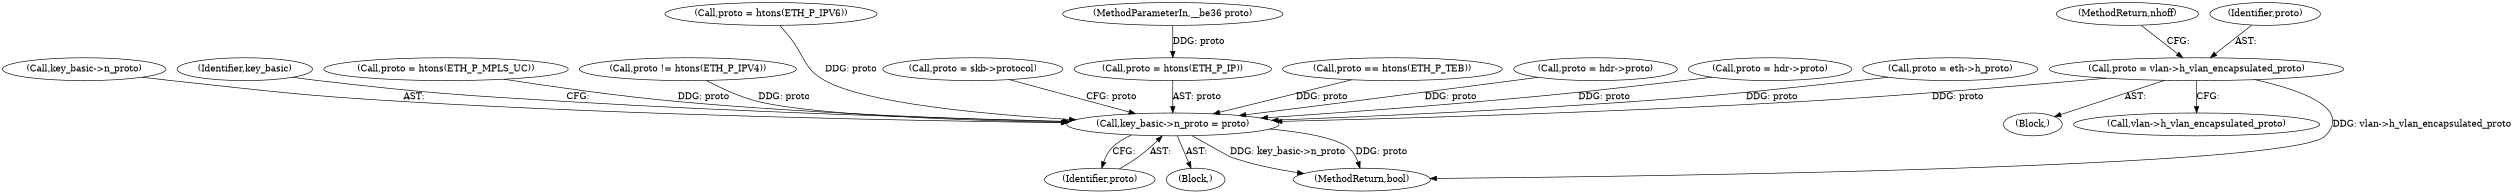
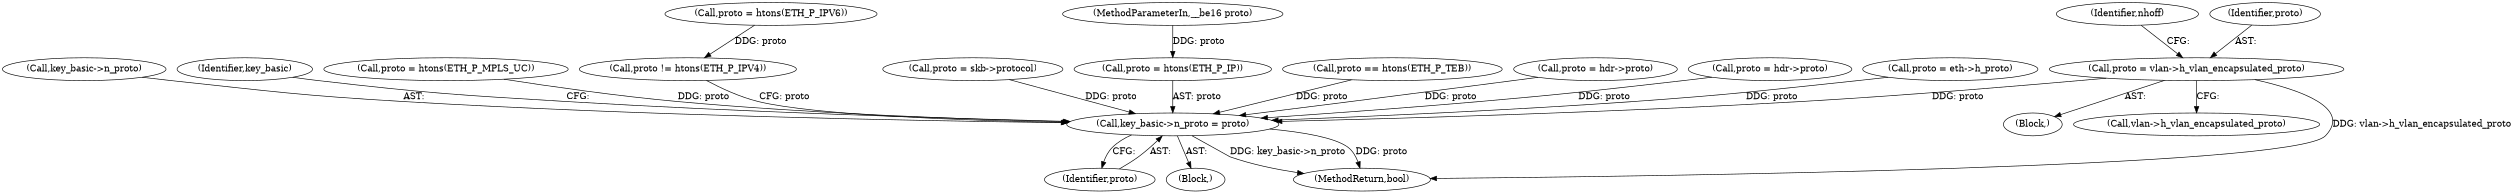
node "(MethodParameterIn,__be36 proto)": label "(MethodParameterIn,__be36 proto)" -> "(MethodParameterIn,__be16 proto)"
node "(MethodReturn,nhoff)": label "(MethodReturn,nhoff)" -> "(Identifier,nhoff)"
edge "(Call,proto != htons(ETH_P_IPV4))" -> "(Call,key_basic->n_proto = proto)": label "DDG: proto" -> "CFG: proto"
edge "(Call,proto = skb->protocol)" -> "(Call,key_basic->n_proto = proto)": label "CFG: proto" -> "DDG: proto"
edge "(Call,proto = htons(ETH_P_IPV6))" -> "(Call,key_basic->n_proto = proto)": now "(Call,proto = htons(ETH_P_IPV6))" -> "(Call,proto != htons(ETH_P_IPV4))"
